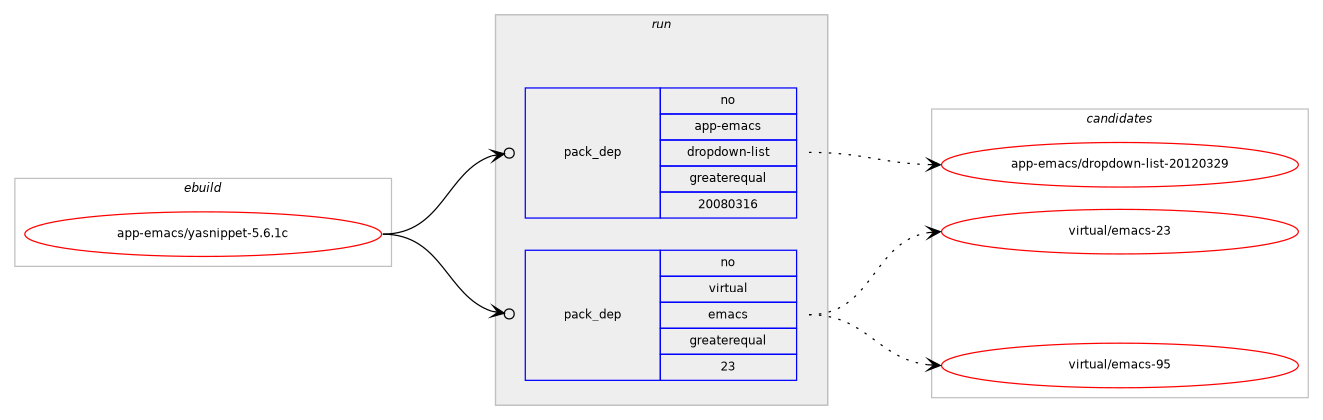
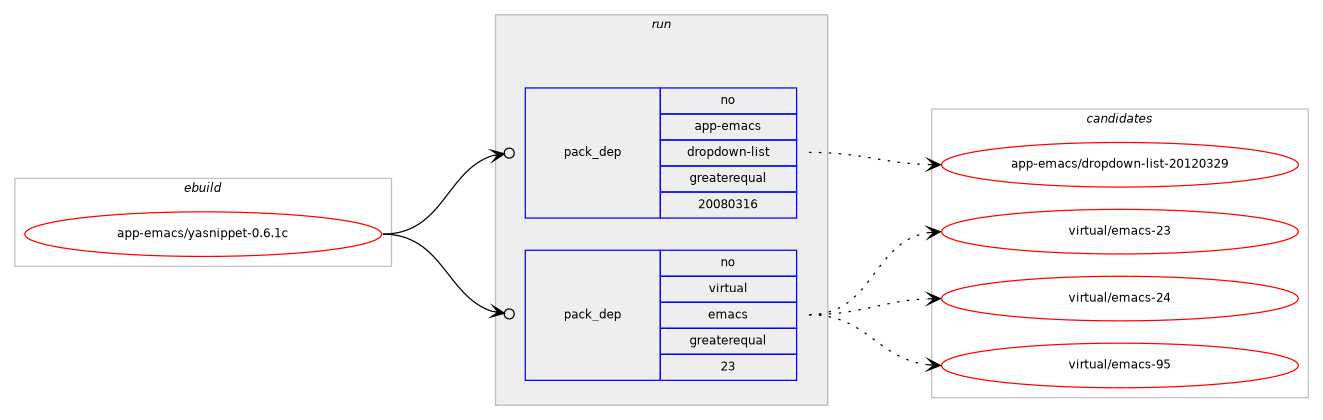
node "app-emacs/yasnippet-5.6.1c": label "app-emacs/yasnippet-5.6.1c" -> "app-emacs/yasnippet-0.6.1c"
node "virtual/emacs-24": added
